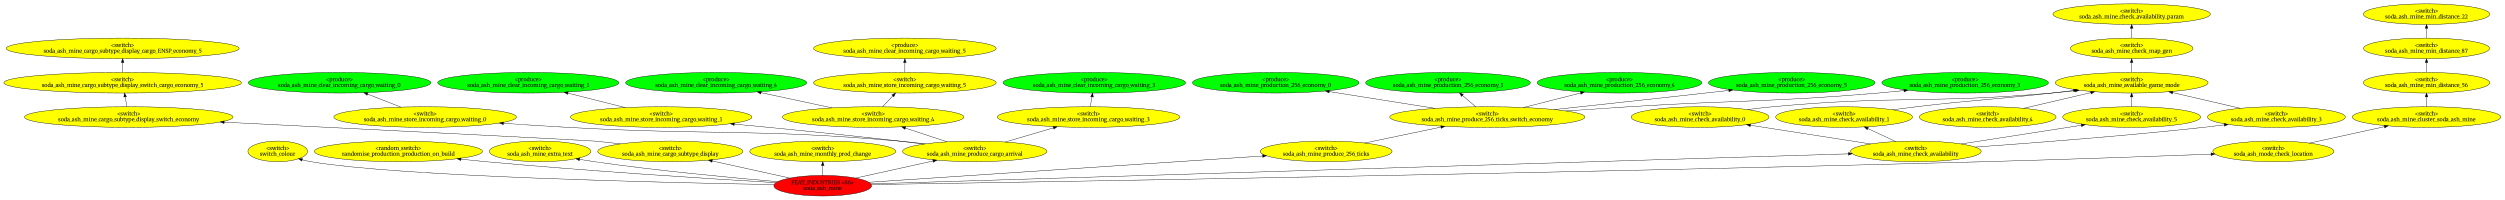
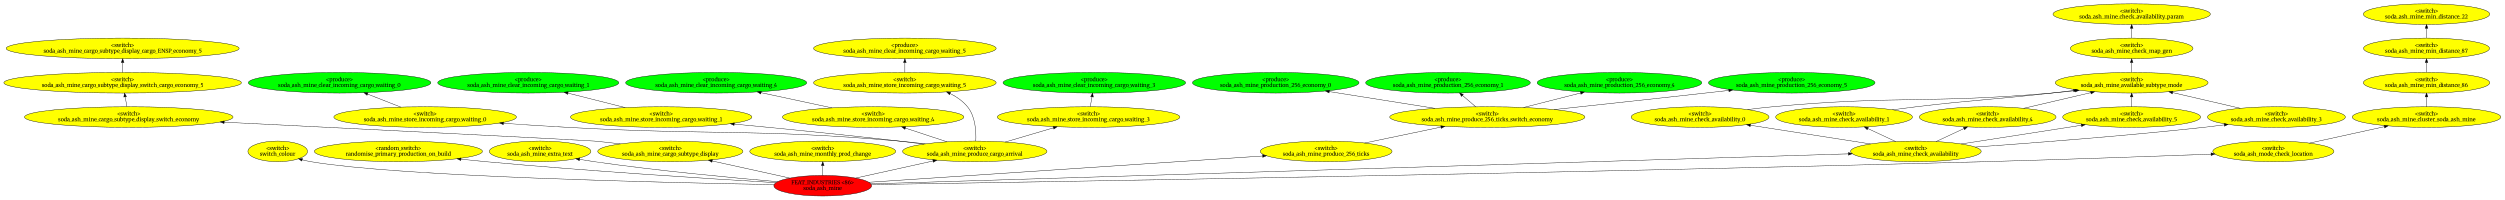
node "<produce> soda_ash_mine_production_256_economy_3": removed
node "<switch> soda_ash_mine_available_game_mode": label "<switch> soda_ash_mine_available_game_mode" -> "<switch> soda_ash_mine_available_subtype_mode"
node "<switch> soda_ash_mine_min_distance_56": label "<switch> soda_ash_mine_min_distance_56" -> "<switch> soda_ash_mine_min_distance_86"
edge "<switch> soda_ash_mine_store_incoming_cargo_waiting_4" -> "<switch> soda_ash_mine_store_incoming_cargo_waiting_5": now "<switch> soda_ash_mine_produce_cargo_arrival" -> "<switch> soda_ash_mine_store_incoming_cargo_waiting_5"
edge "<switch> soda_ash_mine_check_availability" -> "<switch> soda_ash_mine_check_availability_4": added
node "<random_switch> randomise_production_production_on_build": label "<random_switch> randomise_production_production_on_build" -> "<random_switch> randomise_primary_production_on_build"
